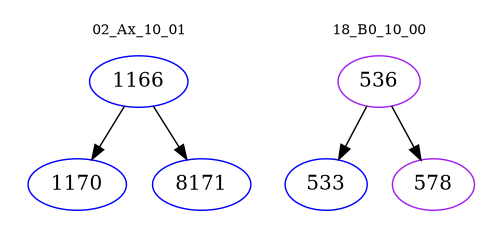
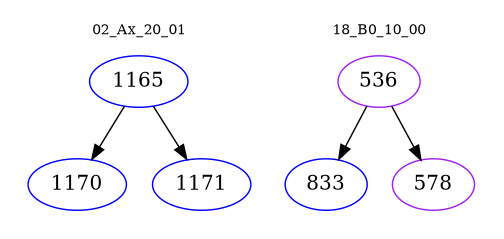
cluster "02_Ax_10_01": label "02_Ax_10_01" -> "02_Ax_20_01"
node "1166": label "1166" -> "1165"
node "8171": label "8171" -> "1171"
node "533": label "533" -> "833"
